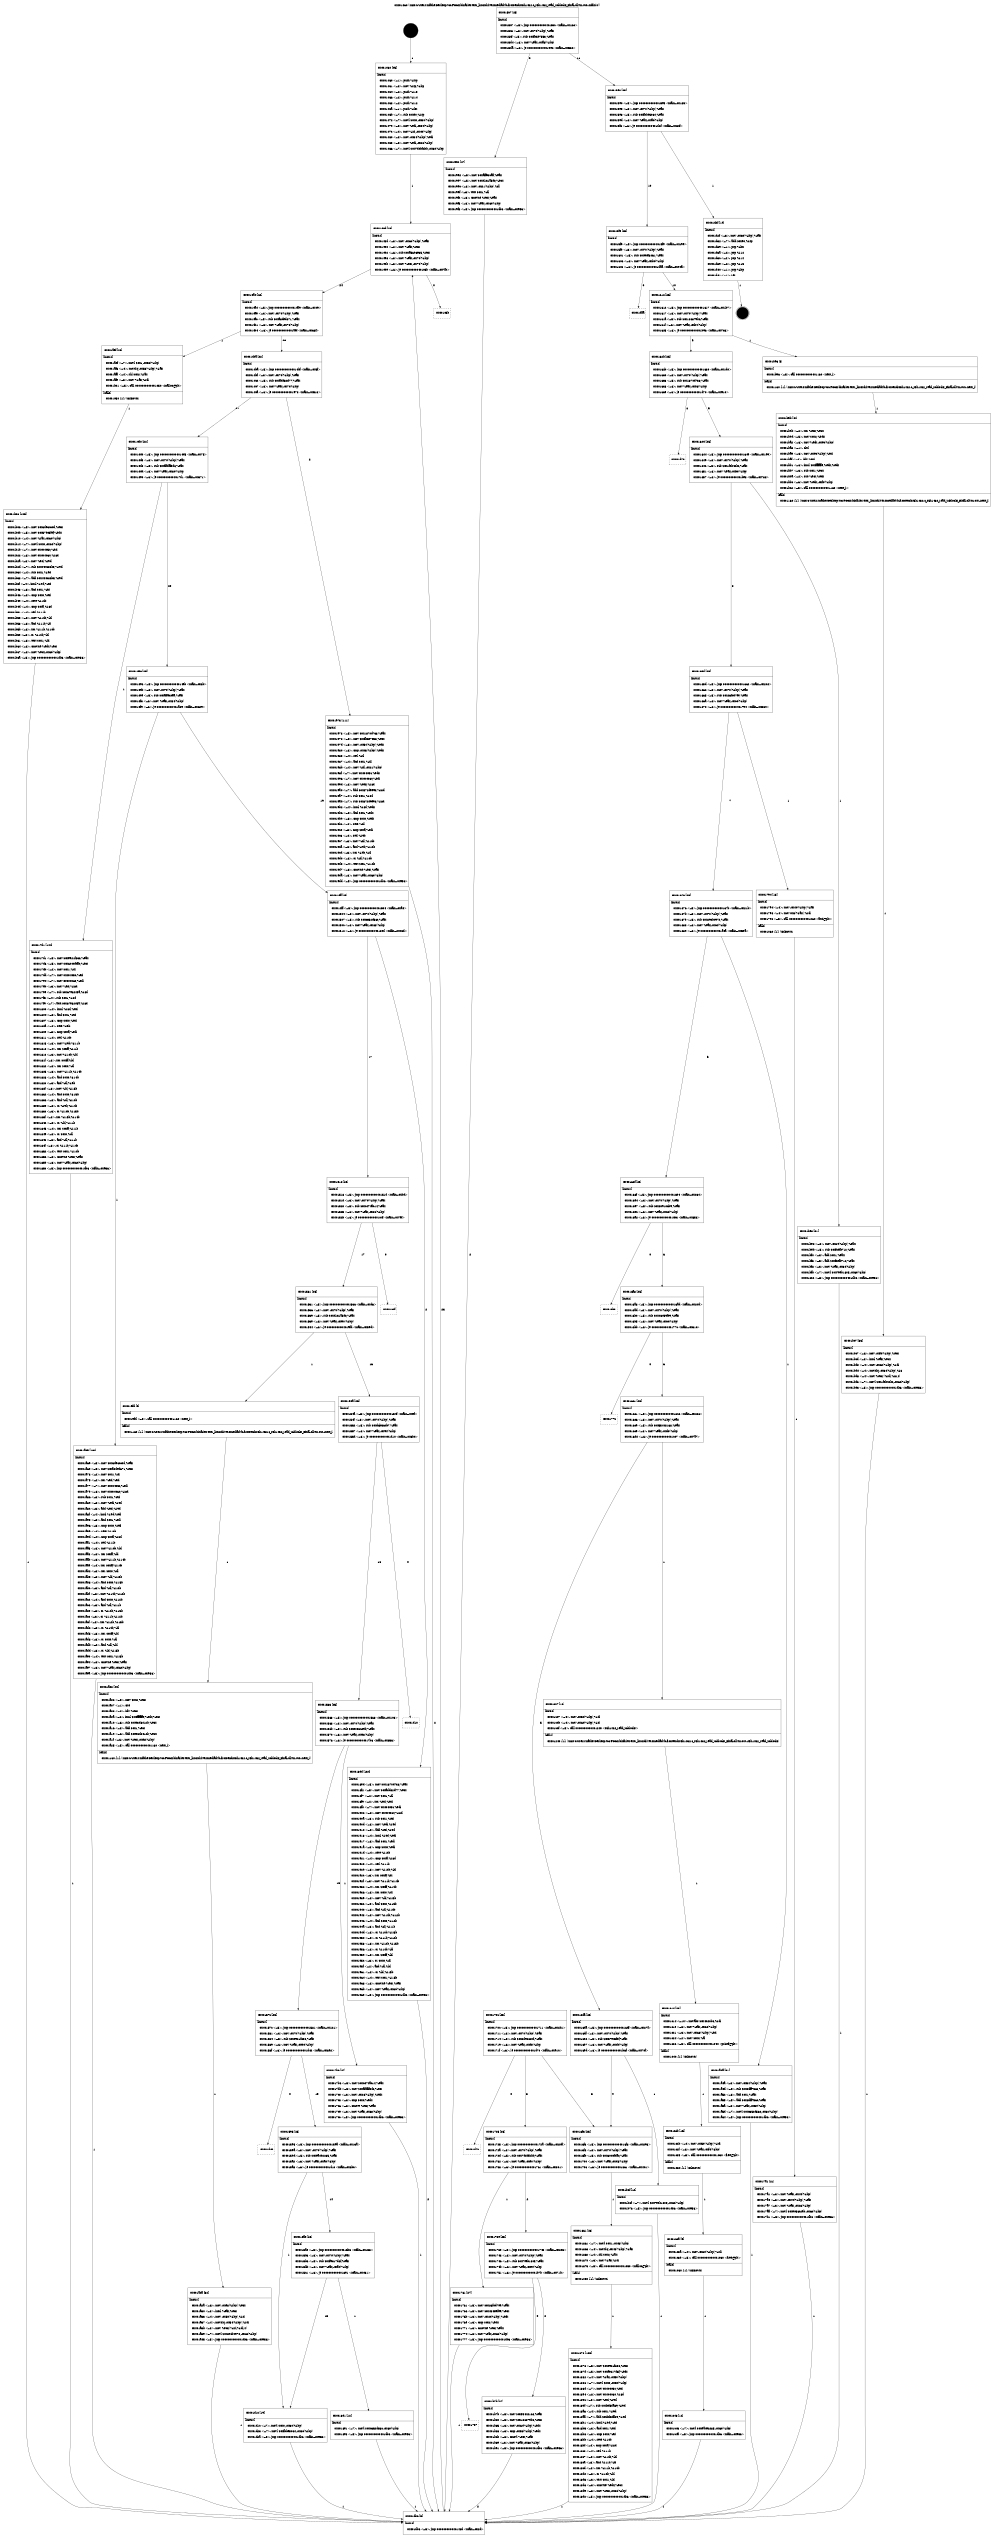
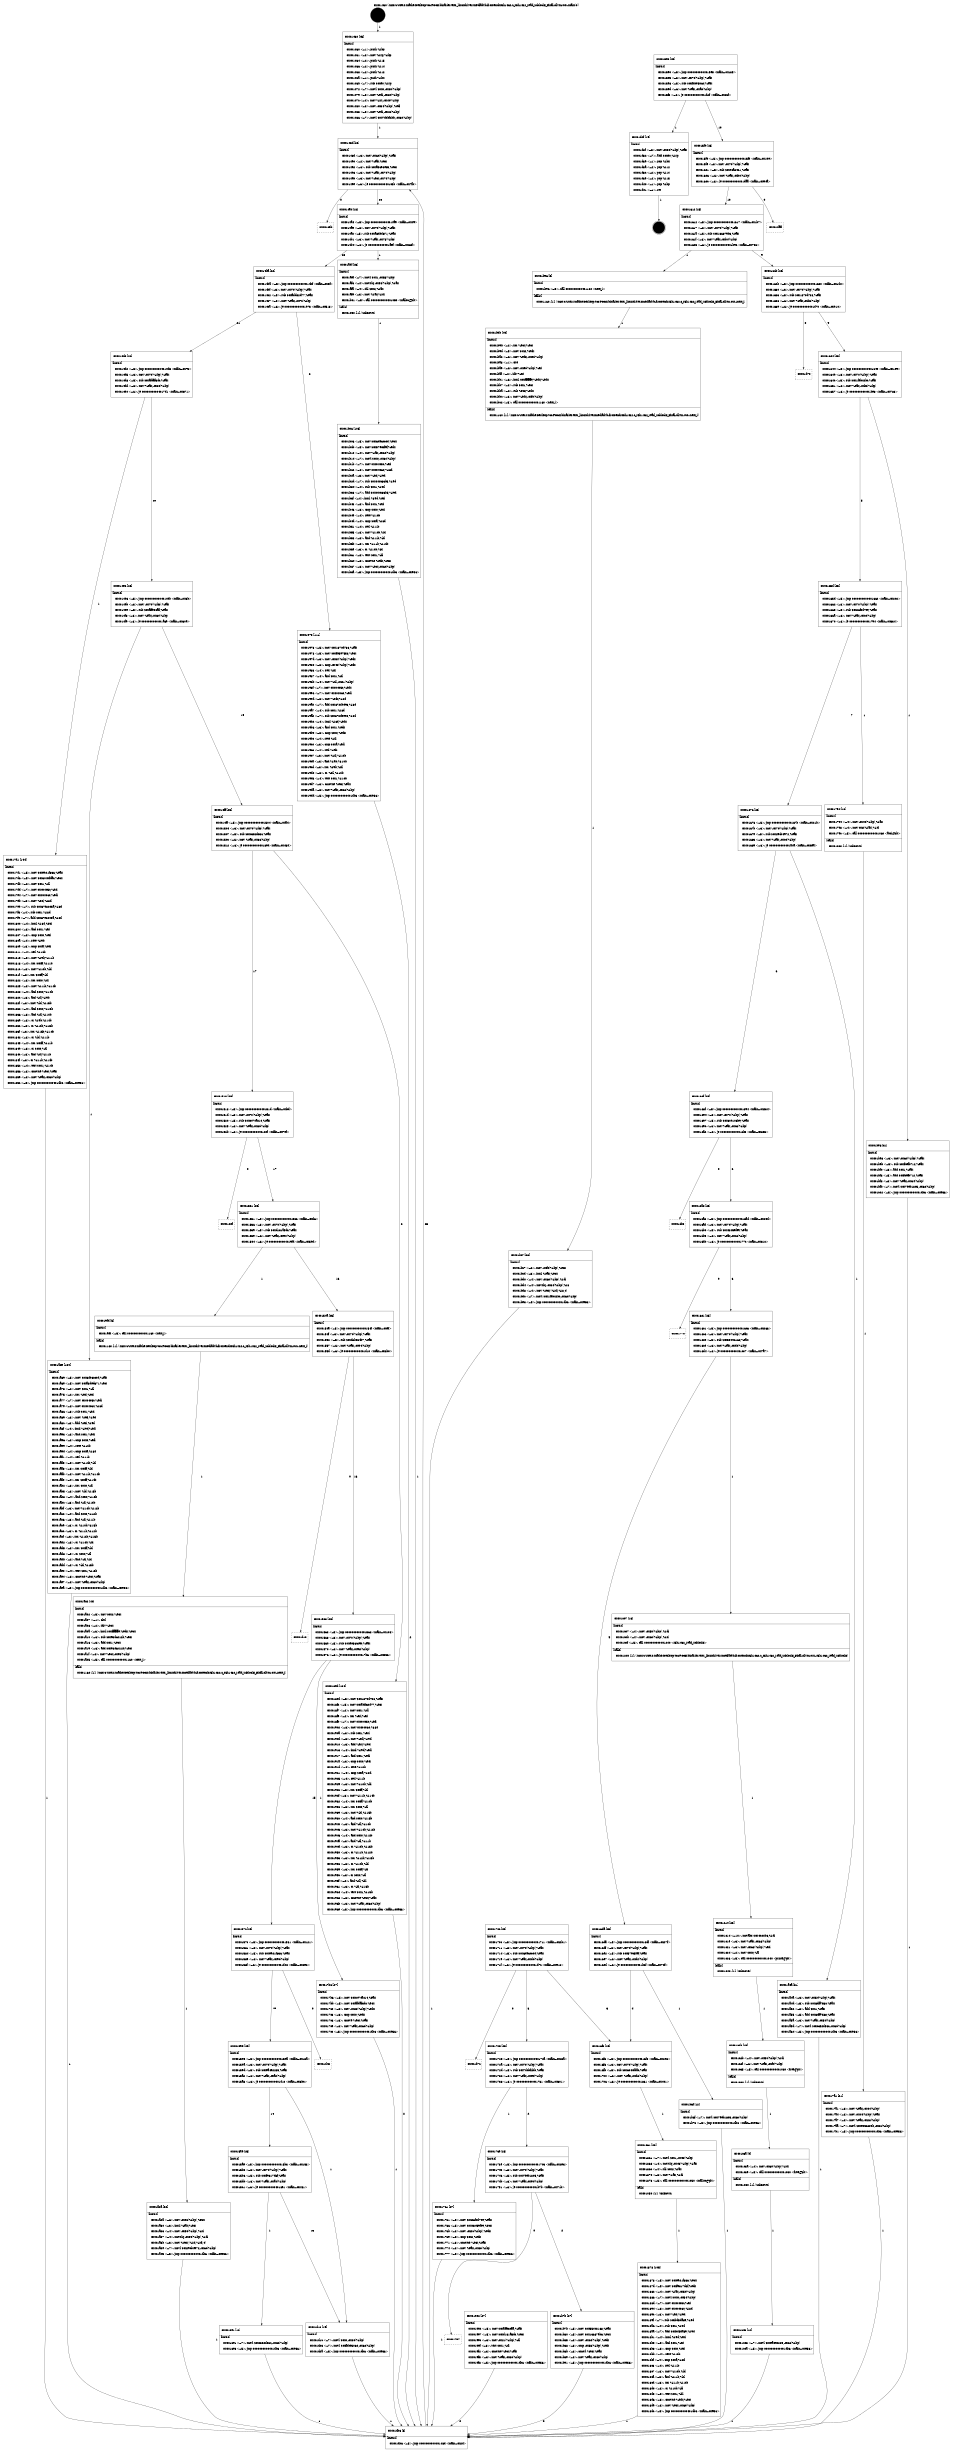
node "0x4015c7 [25]": removed
